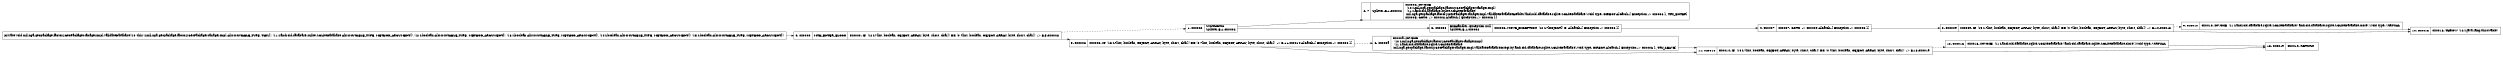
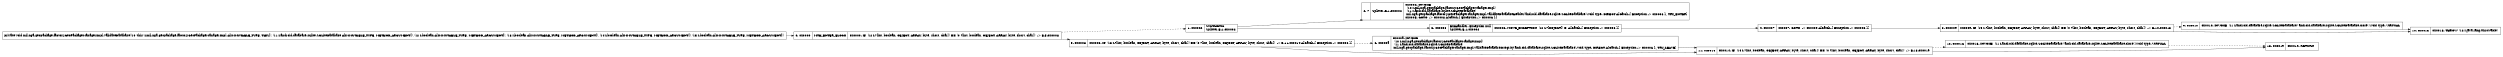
edge "12: 0x0016" -> "13: 0x0019": style solid -> dashed
